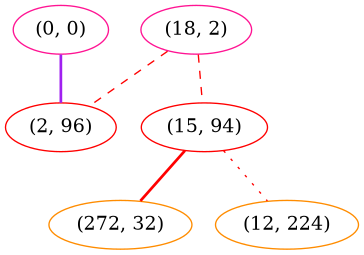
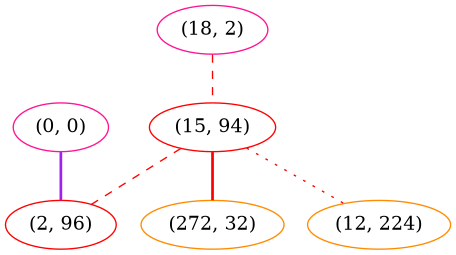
edge "(18, 2)" -- "(2, 96)": now "(15, 94)" -- "(2, 96)"
